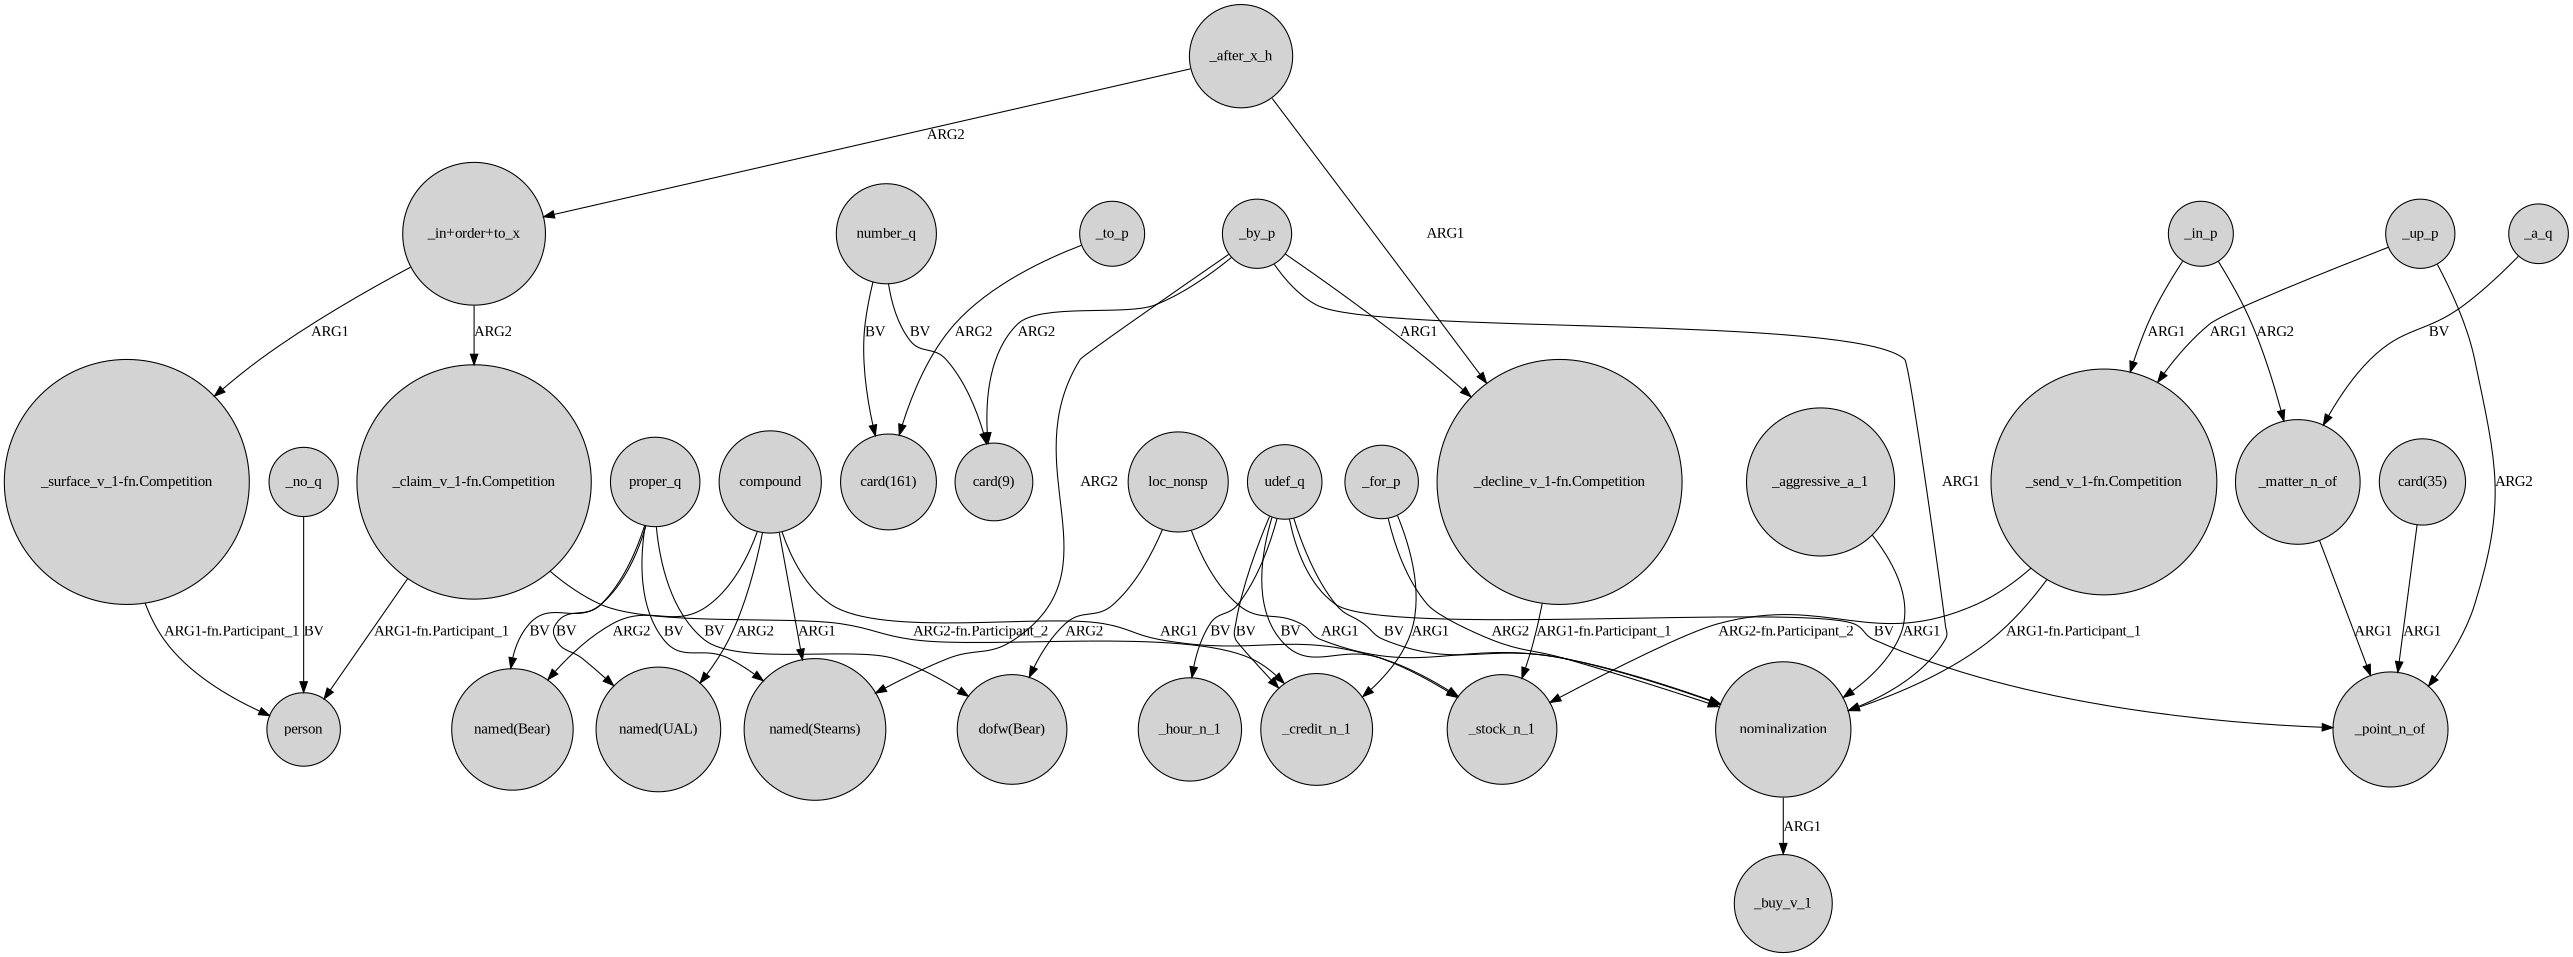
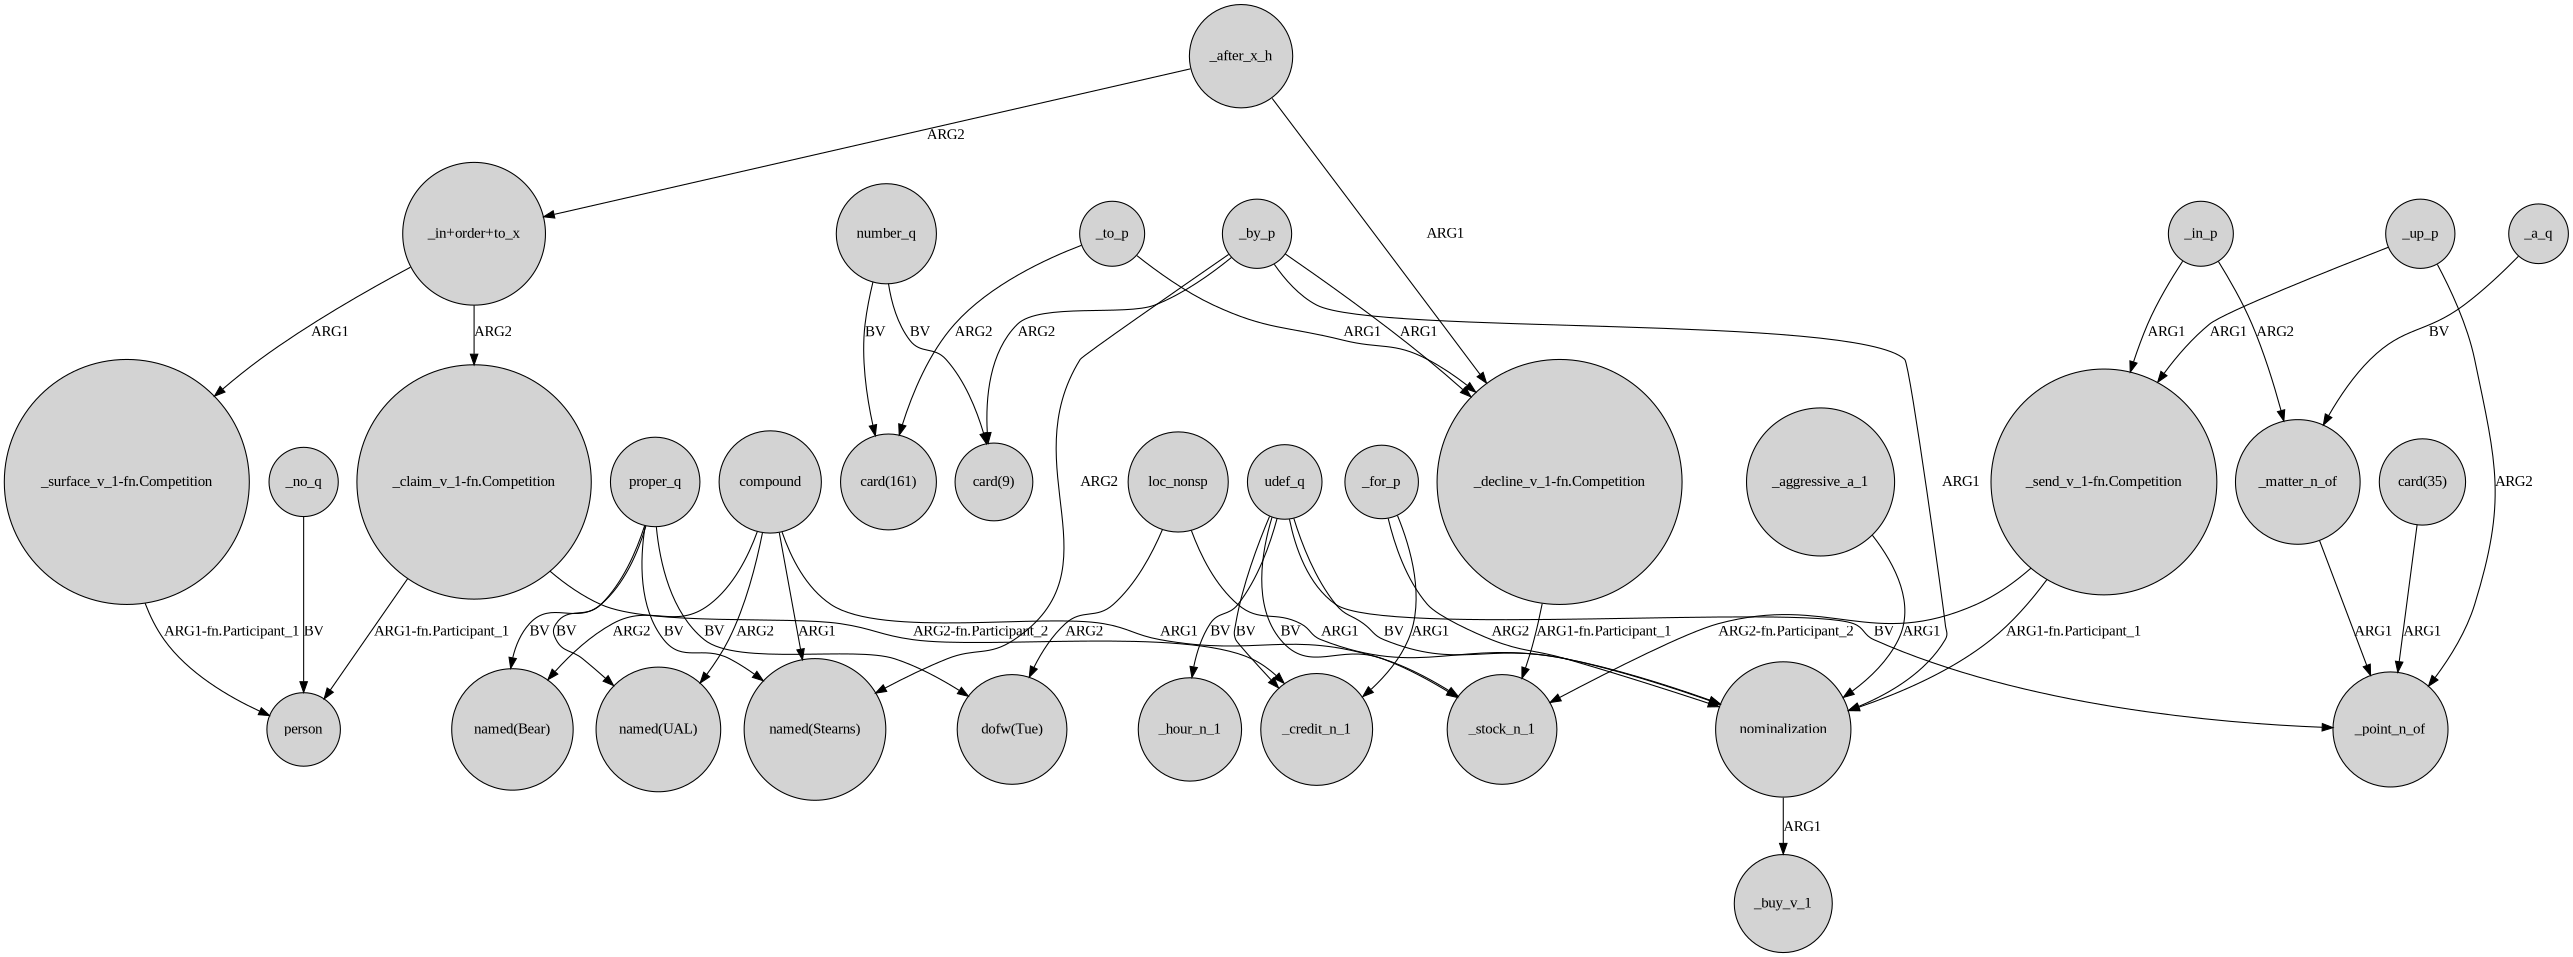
edge "_to_p" -> "_decline_v_1-fn.Competition": added, label "ARG1"
node "dofw(Bear)": label "dofw(Bear)" -> "dofw(Tue)"
